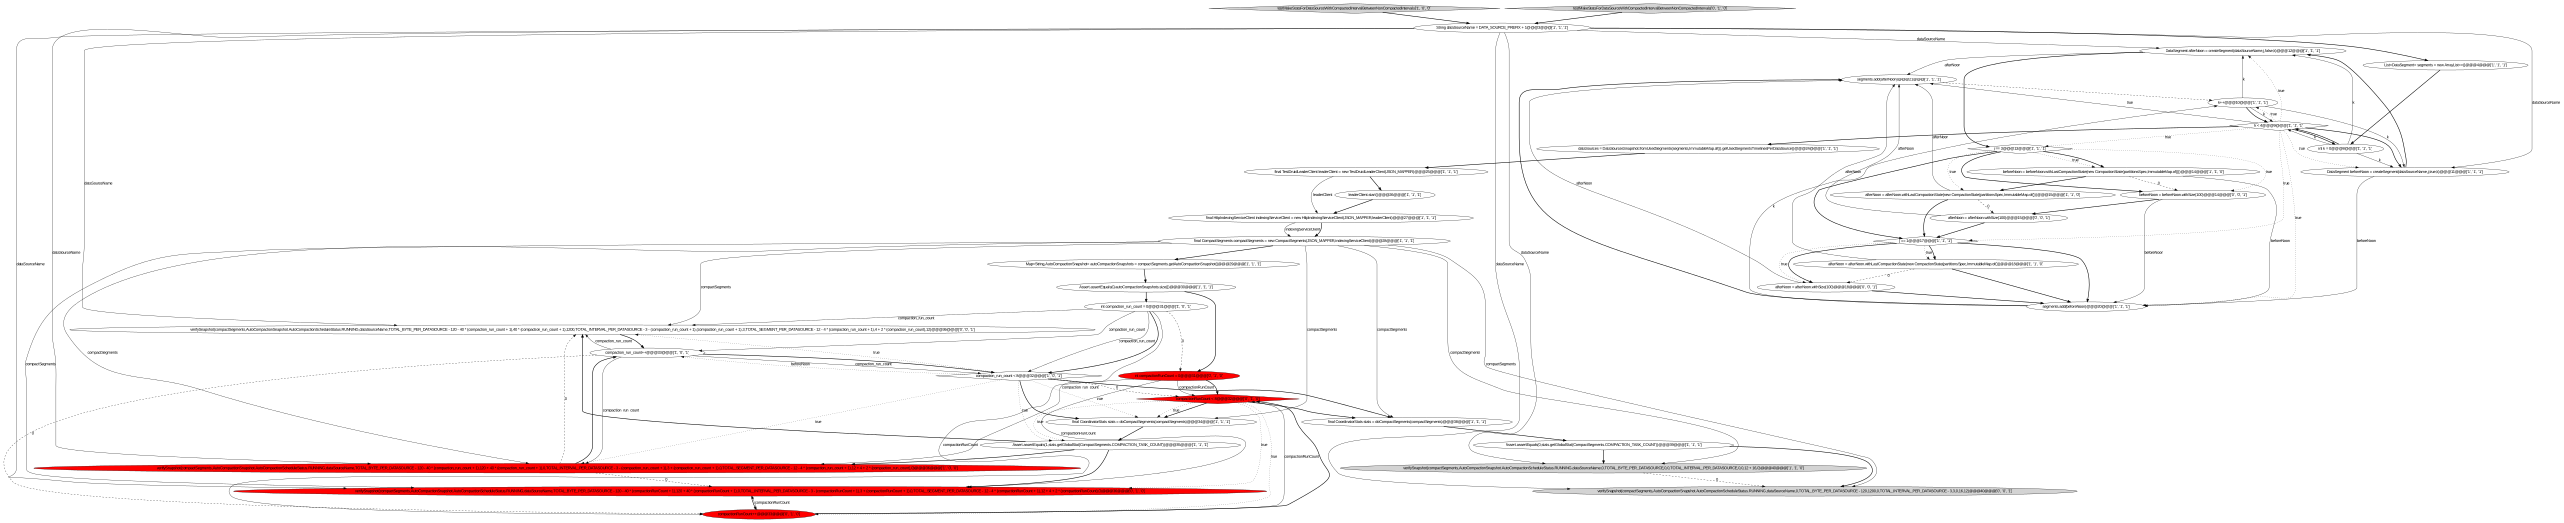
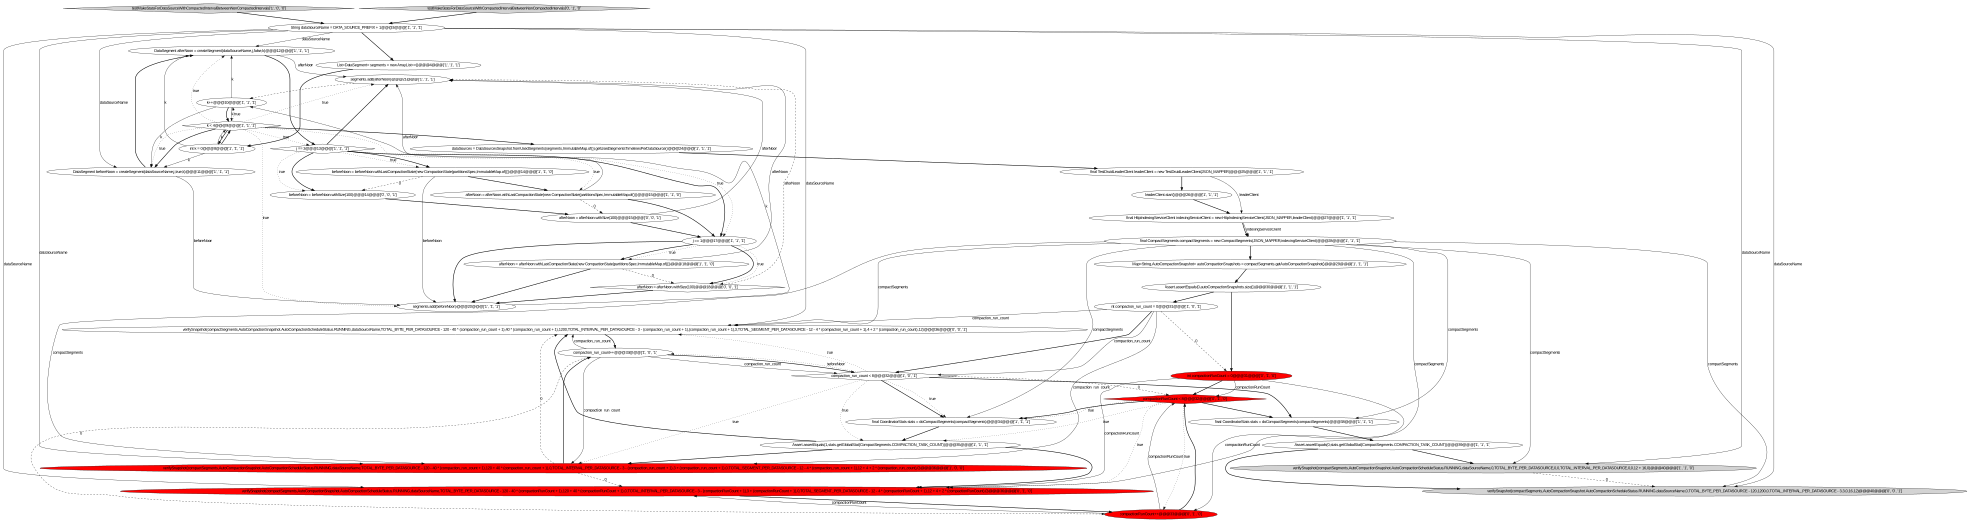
edge "k < 4@@@9@@@['1', '1', '1']" -> "segments.add(afterNoon)@@@21@@@['1', '1', '1']": style solid -> dotted
edge "afterNoon = afterNoon.withSize(100)@@@18@@@['0', '0', '1']" -> "segments.add(afterNoon)@@@21@@@['1', '1', '1']": style solid -> dashed
edge "segments.add(beforeNoon)@@@20@@@['1', '1', '1']" -> "segments.add(afterNoon)@@@21@@@['1', '1', '1']": now "j == 3@@@13@@@['1', '1', '1']" -> "segments.add(afterNoon)@@@21@@@['1', '1', '1']"
node "j == 1@@@17@@@['1', '1', '1']": shape diamond -> ellipse
edge "beforeNoon = beforeNoon.withSize(100)@@@14@@@['0', '0', '1']" -> "segments.add(beforeNoon)@@@20@@@['1', '1', '1']": removed, label "beforeNoon"
node "afterNoon = afterNoon.withSize(100)@@@18@@@['0', '0', '1']": shape ellipse -> diamond
edge "int compaction_run_count = 0@@@31@@@['1', '0', '1']" -> "compaction_run_count++@@@33@@@['1', '0', '1']": removed, label "compaction_run_count"
